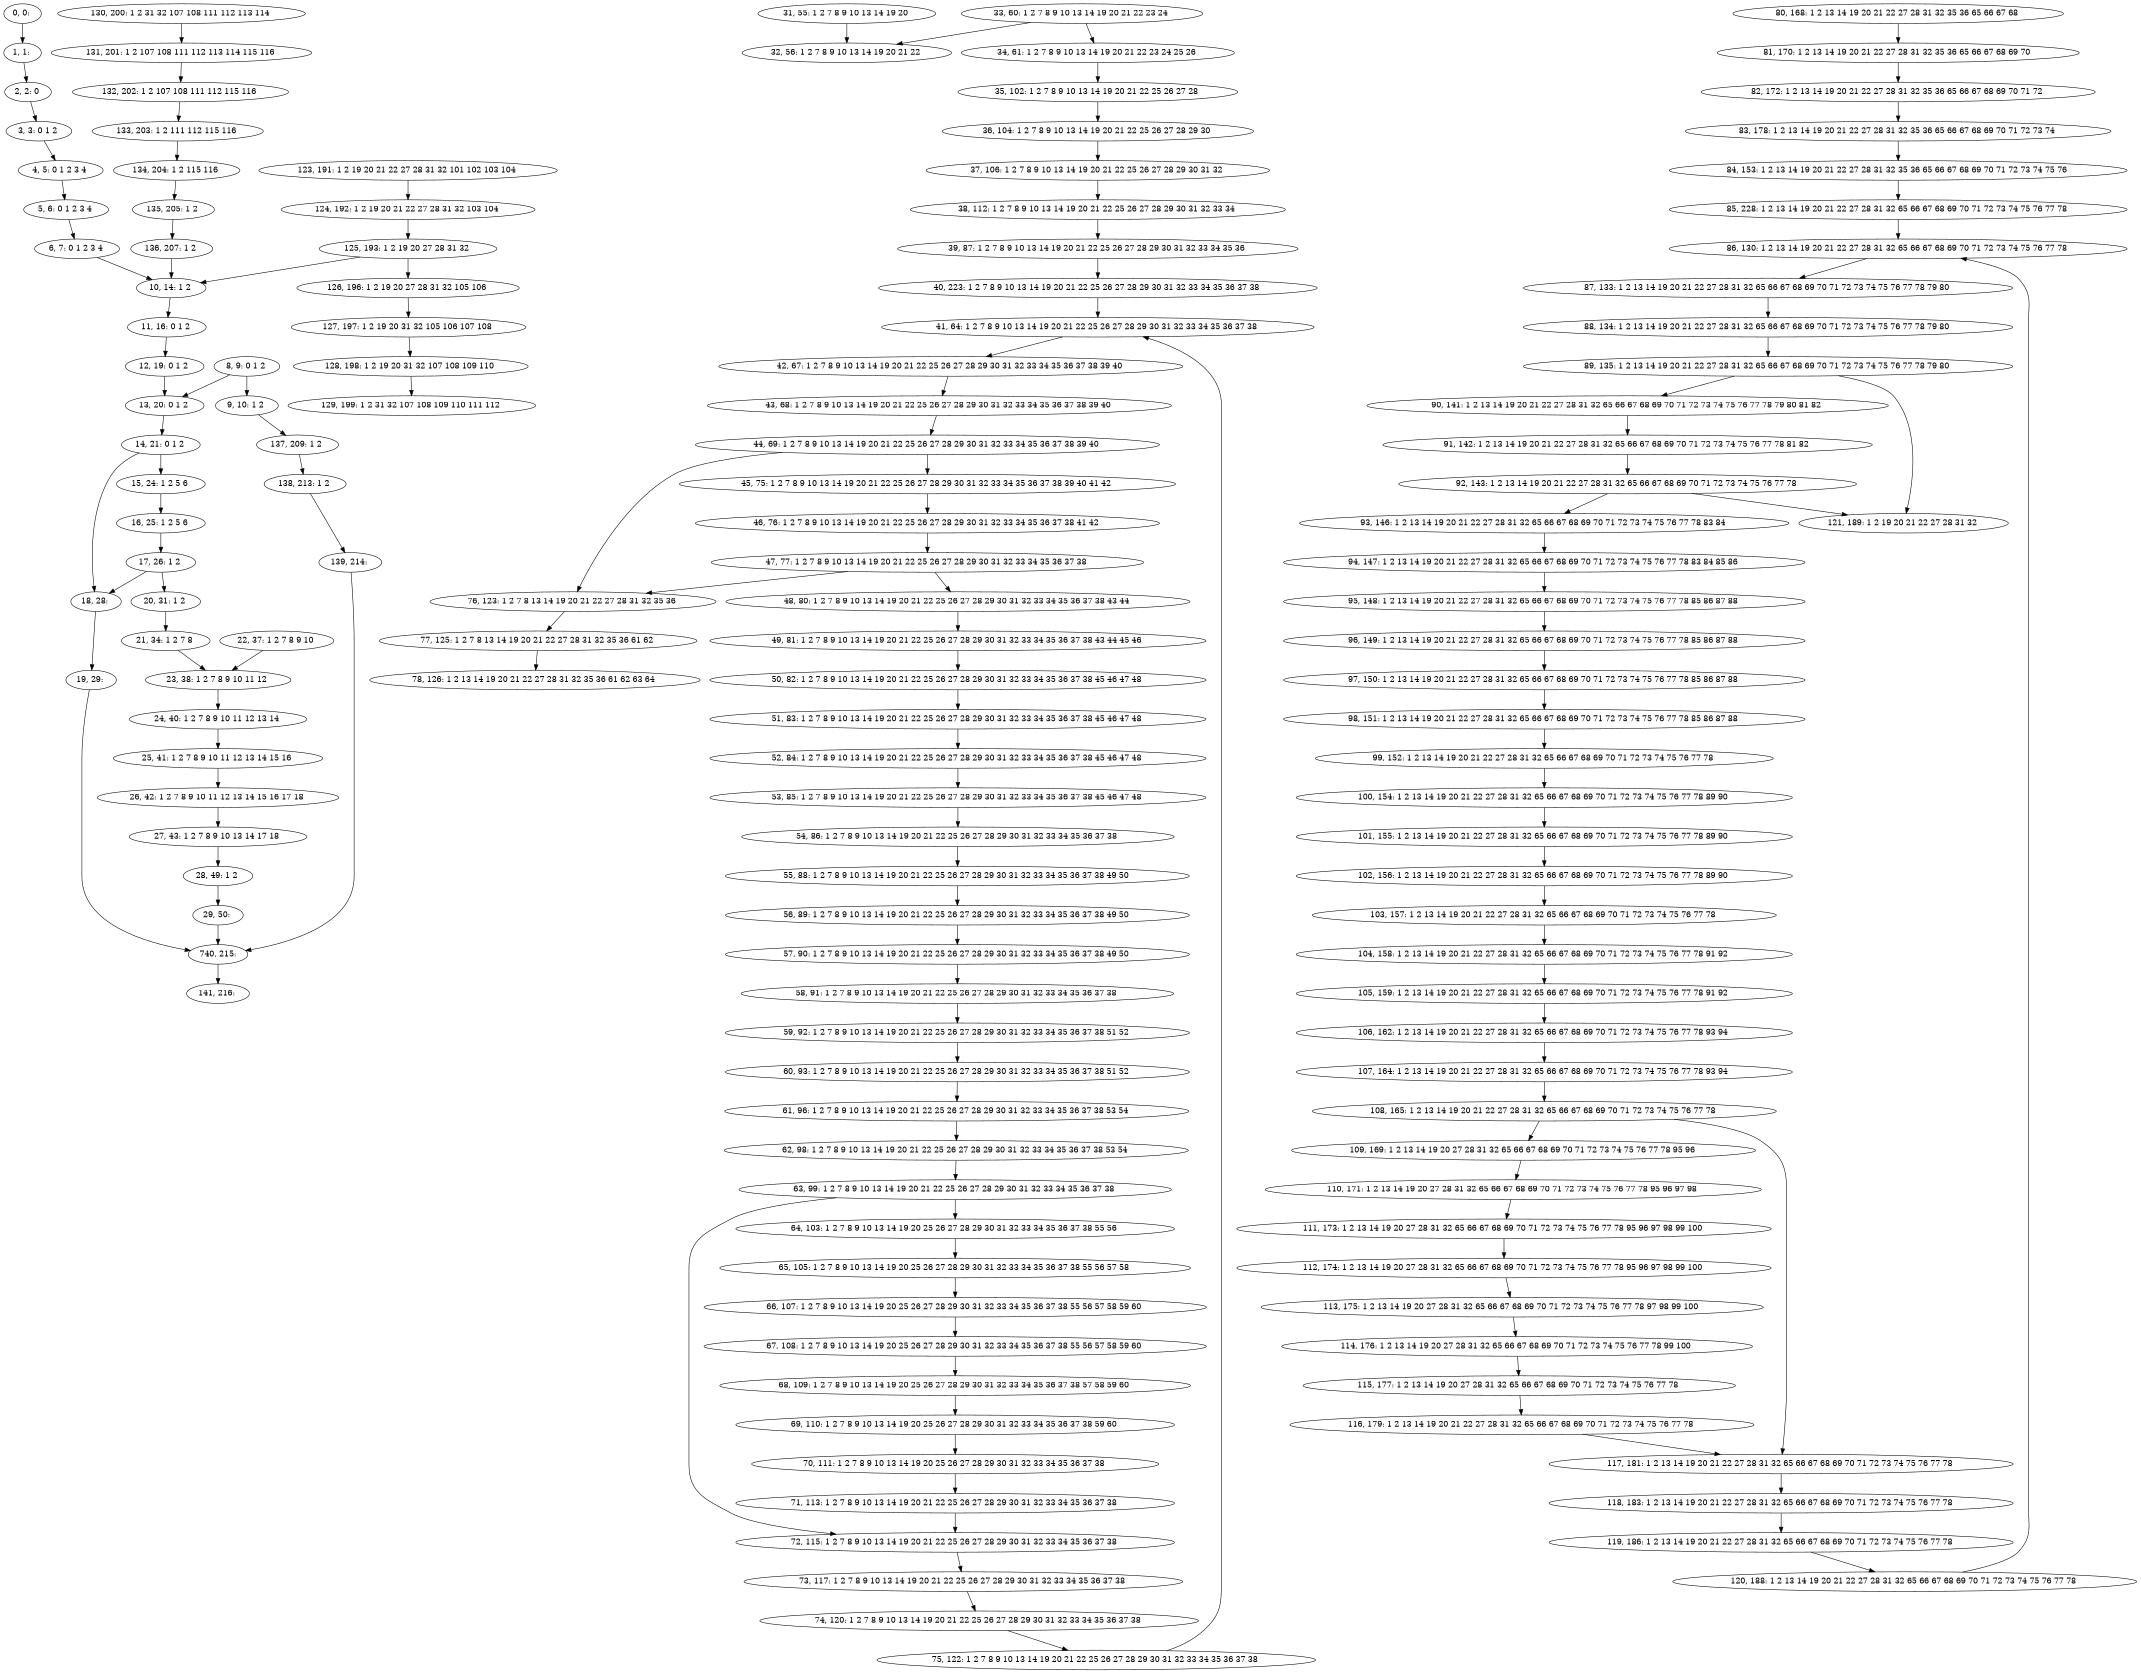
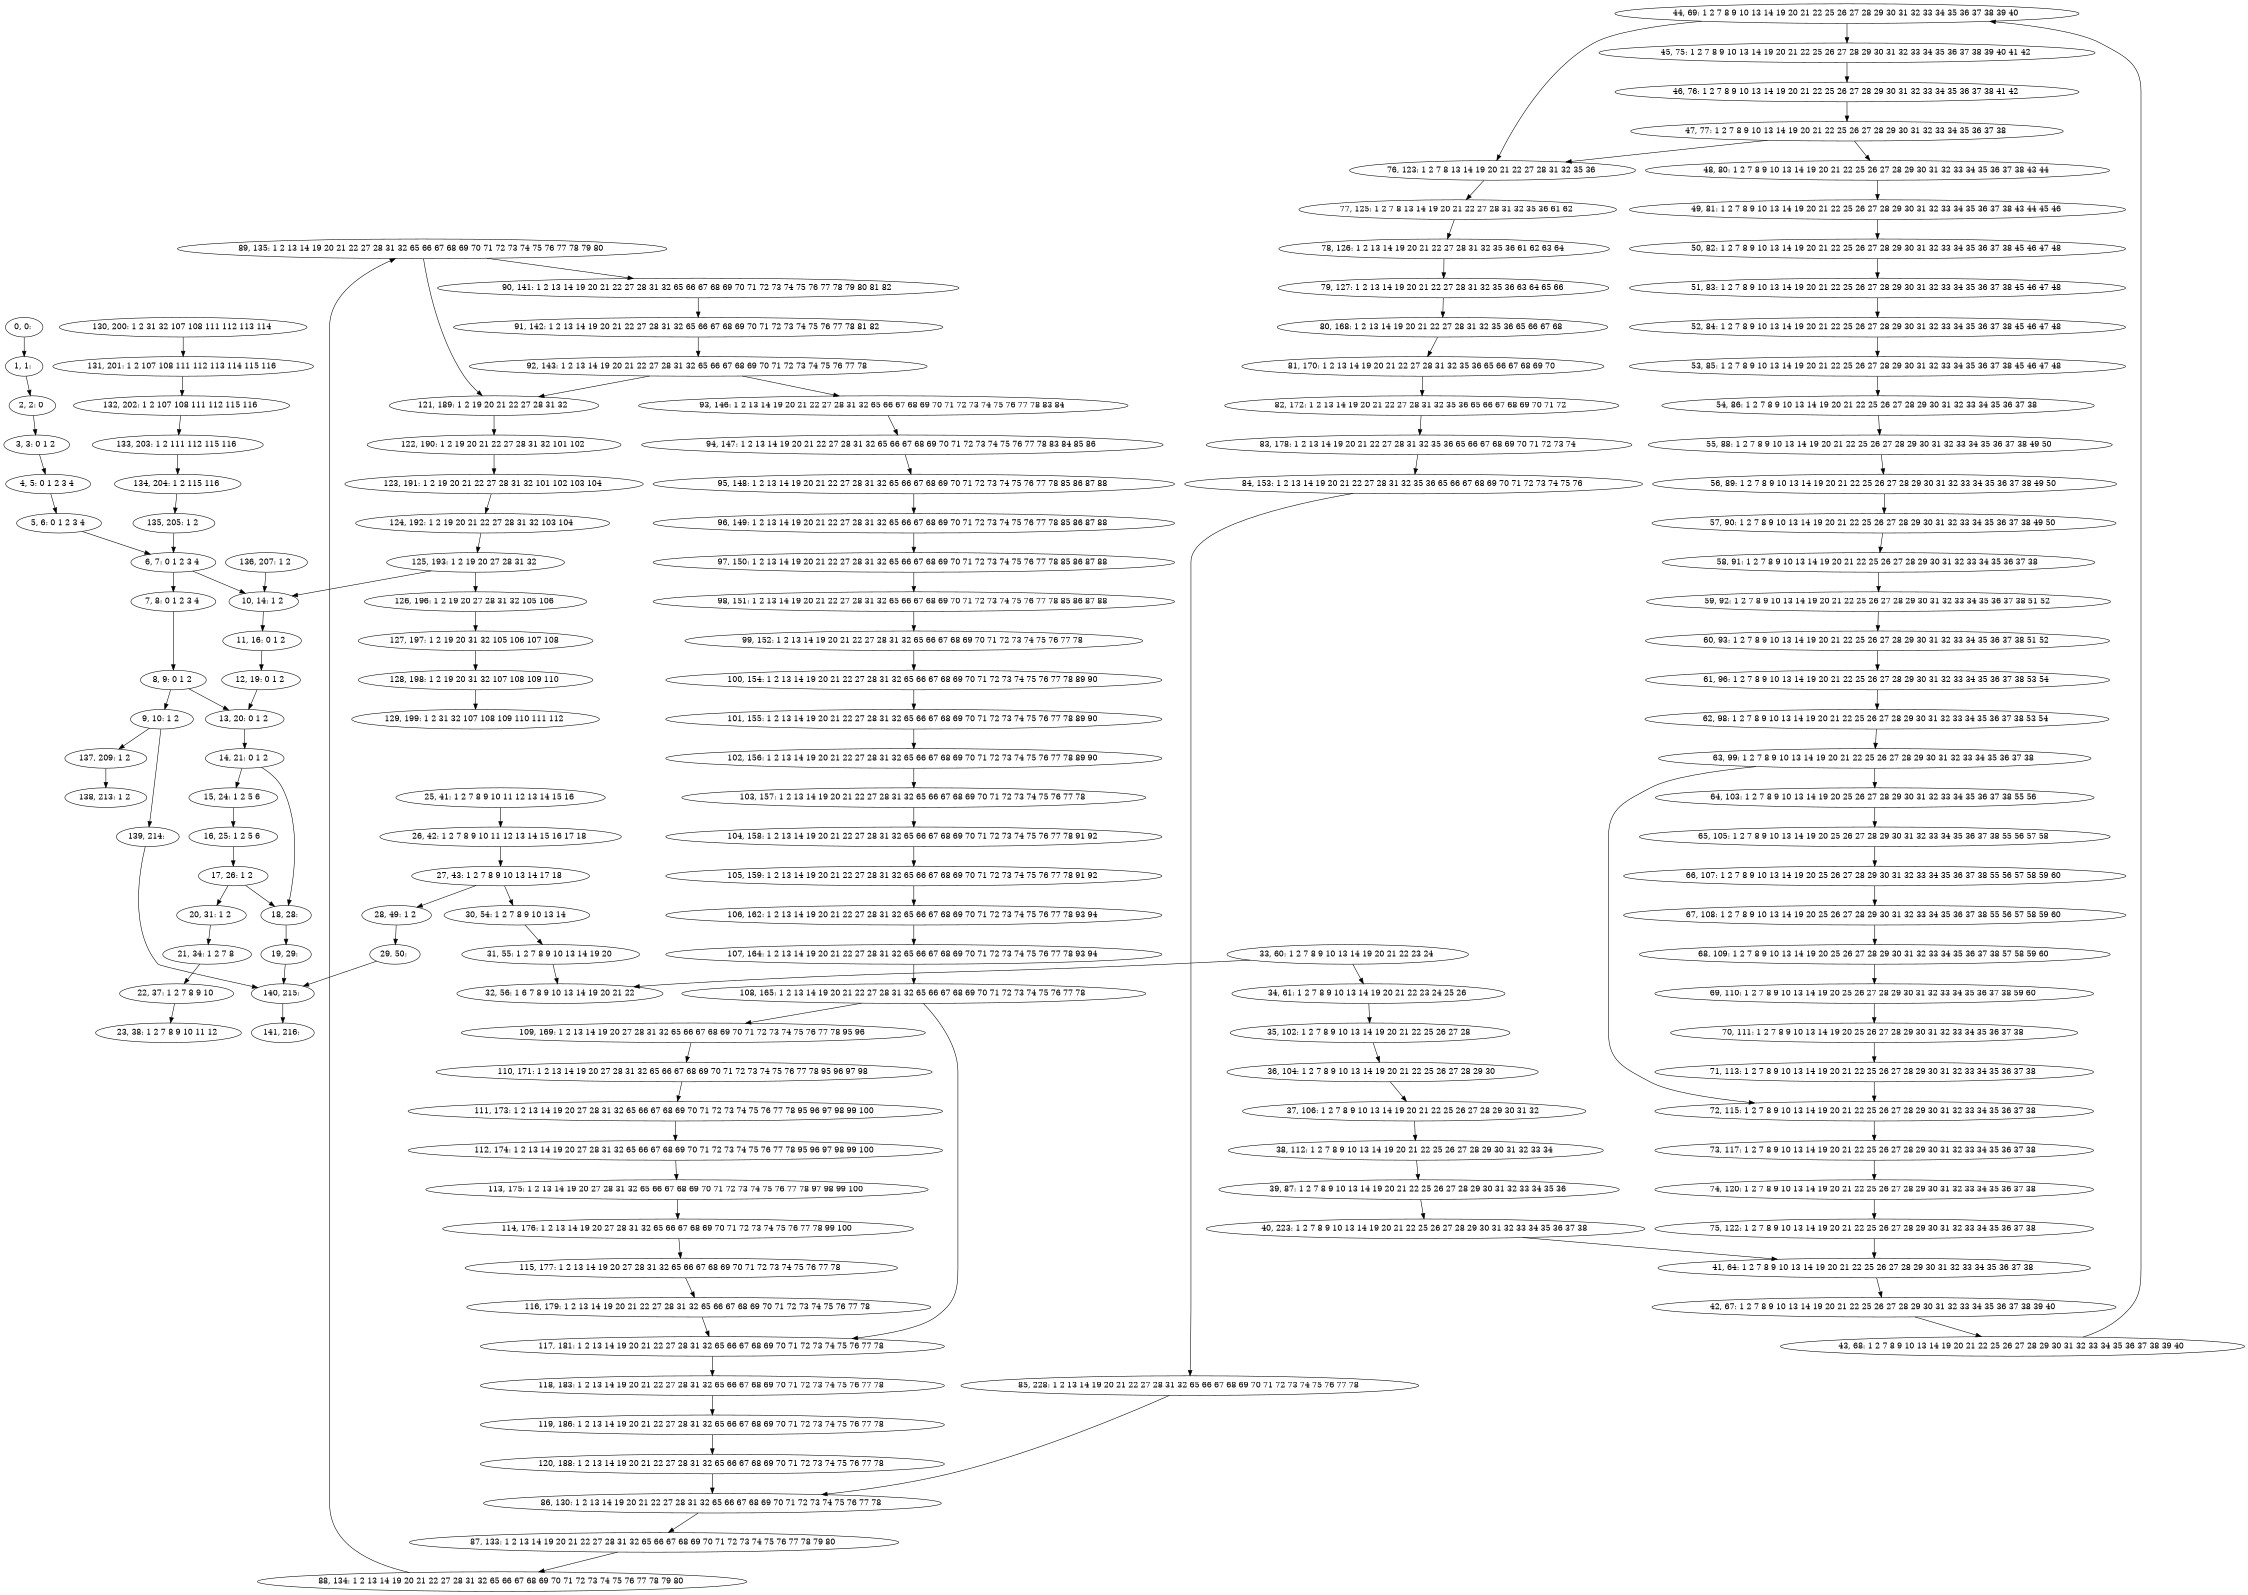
node "32, 56: 1 2 7 8 9 10 13 14 19 20 21 22": label "32, 56: 1 2 7 8 9 10 13 14 19 20 21 22" -> "32, 56: 1 6 7 8 9 10 13 14 19 20 21 22"
edge "135, 205: 1 2" -> "136, 207: 1 2": now "135, 205: 1 2" -> "6, 7: 0 1 2 3 4"
node "79, 127: 1 2 13 14 19 20 21 22 27 28 31 32 35 36 63 64 65 66": added
node "122, 190: 1 2 19 20 21 22 27 28 31 32 101 102": added
edge "138, 213: 1 2" -> "139, 214:": now "9, 10: 1 2" -> "139, 214:"
node "7, 8: 0 1 2 3 4": added
edge "21, 34: 1 2 7 8" -> "23, 38: 1 2 7 8 9 10 11 12": now "21, 34: 1 2 7 8" -> "22, 37: 1 2 7 8 9 10"
node "24, 40: 1 2 7 8 9 10 11 12 13 14": removed
node "30, 54: 1 2 7 8 9 10 13 14": added
node "740, 215:": label "740, 215:" -> "140, 215:"
